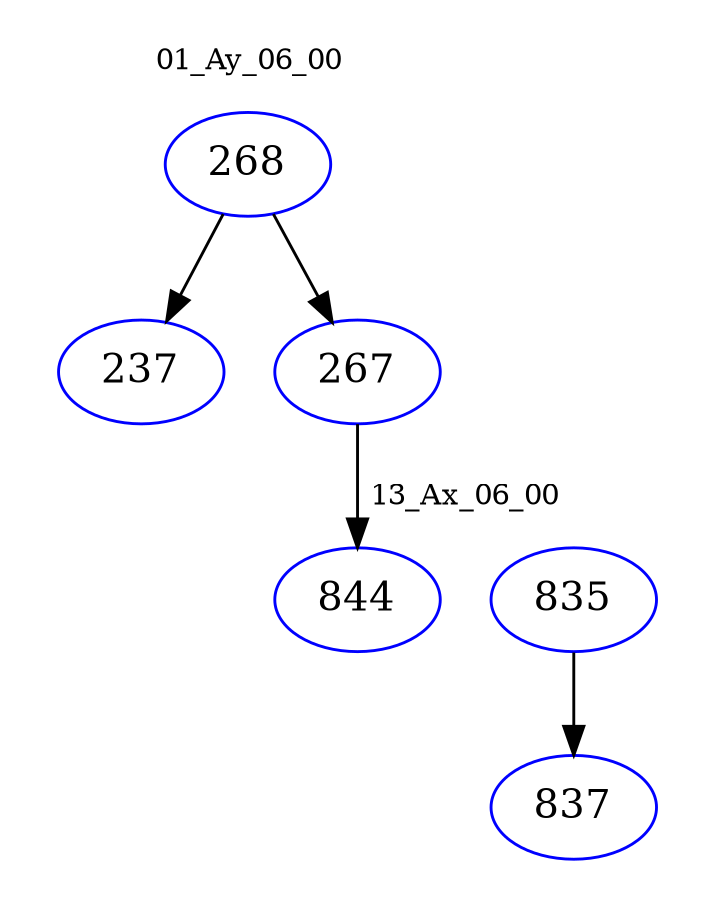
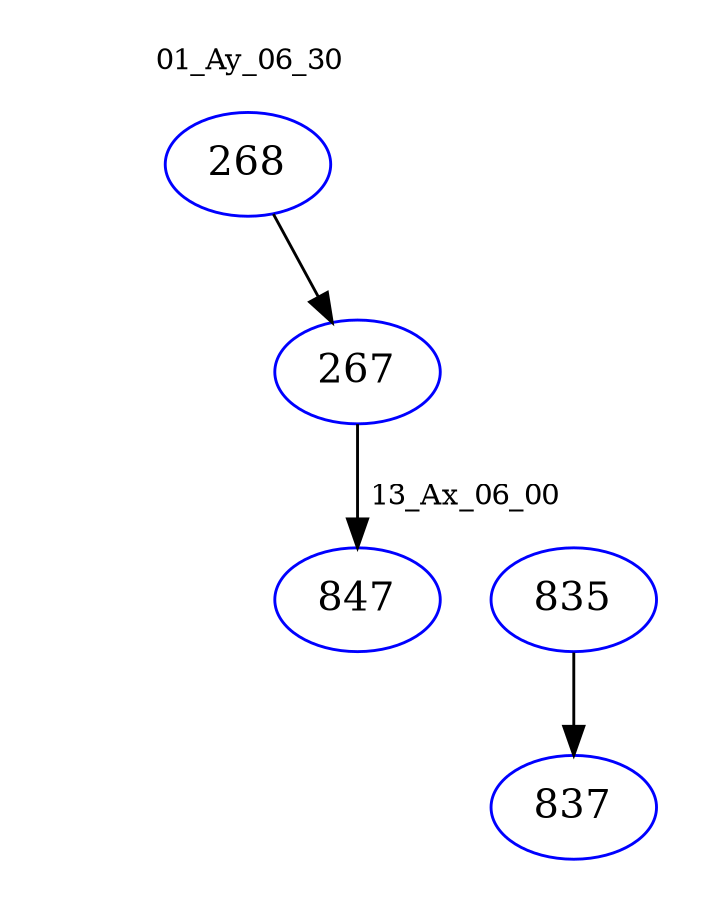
cluster "01_Ay_06_00": label "01_Ay_06_00" -> "01_Ay_06_30"
node "237": removed
node "844": label "844" -> "847"
